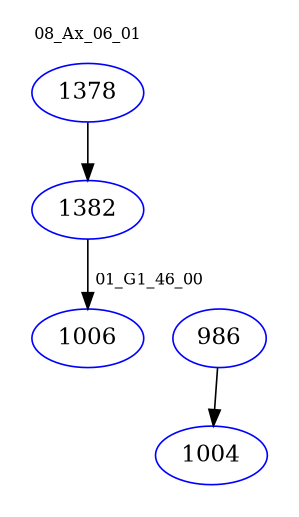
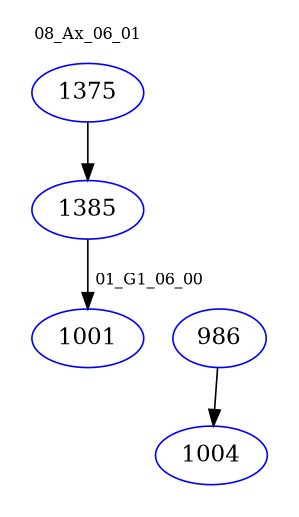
node "1378": label "1378" -> "1375"
node "1382": label "1382" -> "1385"
cluster "01_G1_46_00": label "01_G1_46_00" -> "01_G1_06_00"
node "1006": label "1006" -> "1001"
